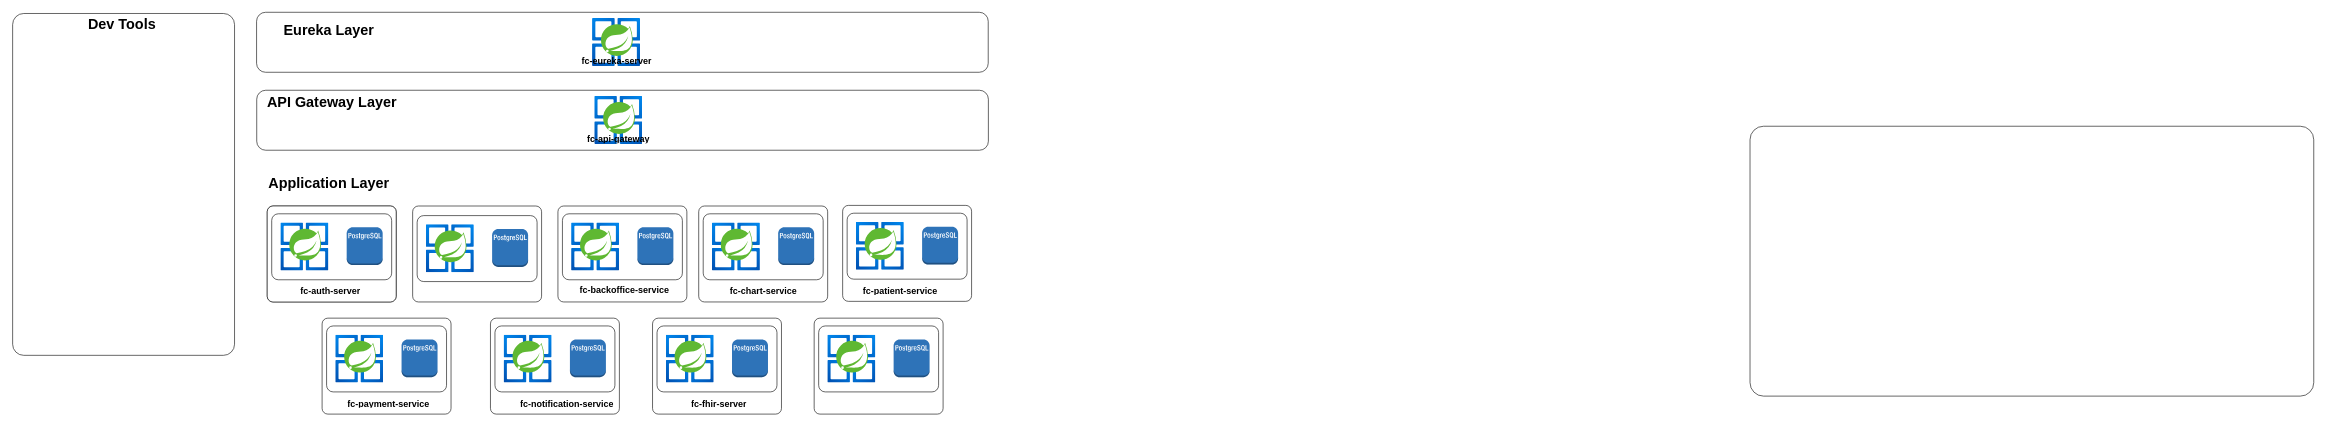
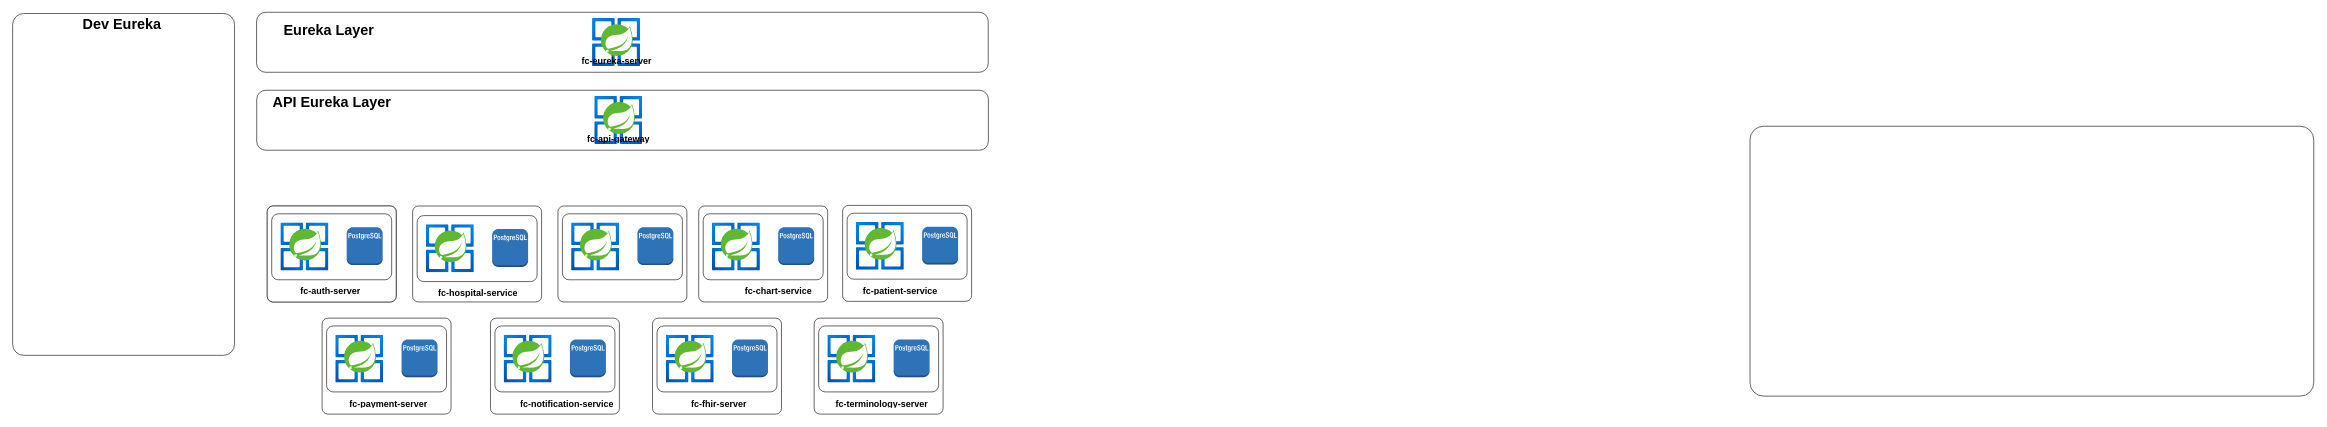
node "Dev Tools": label "Dev Tools" -> "Dev Eureka"
node "API Gateway Layer": label "API Gateway Layer" -> "API Eureka Layer"
node "Application Layer": removed
node "fc-backoffice-service": removed
node "fc-chart-service": moved (763, 291) -> (778, 291)
node "fc-hospital-service": added
node "fc-payment-service": label "fc-payment-service" -> "fc-payment-server"
node "fc-terminology-server": added
